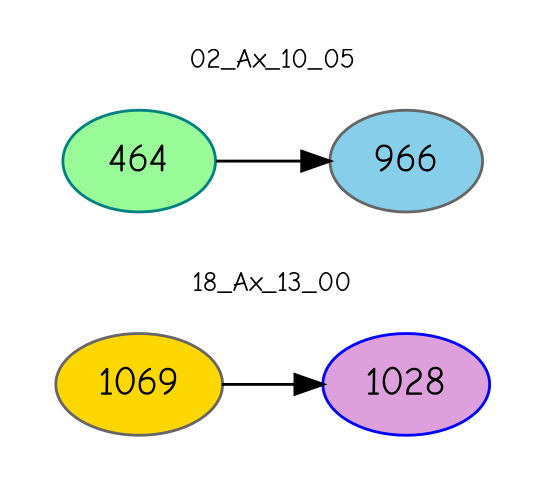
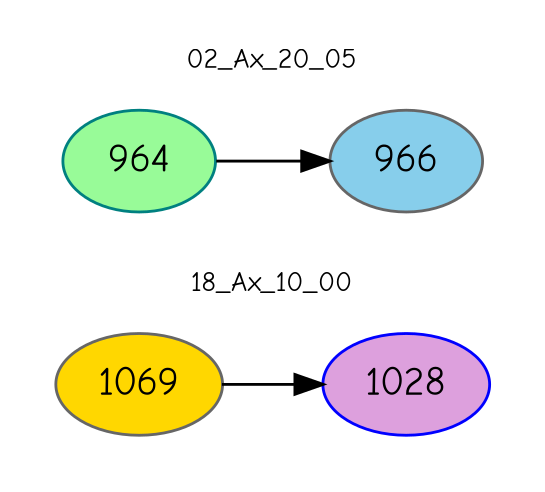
cluster "02_Ax_10_05": label "02_Ax_10_05" -> "02_Ax_20_05"
node "464": label "464" -> "964"
cluster "18_Ax_13_00": label "18_Ax_13_00" -> "18_Ax_10_00"
